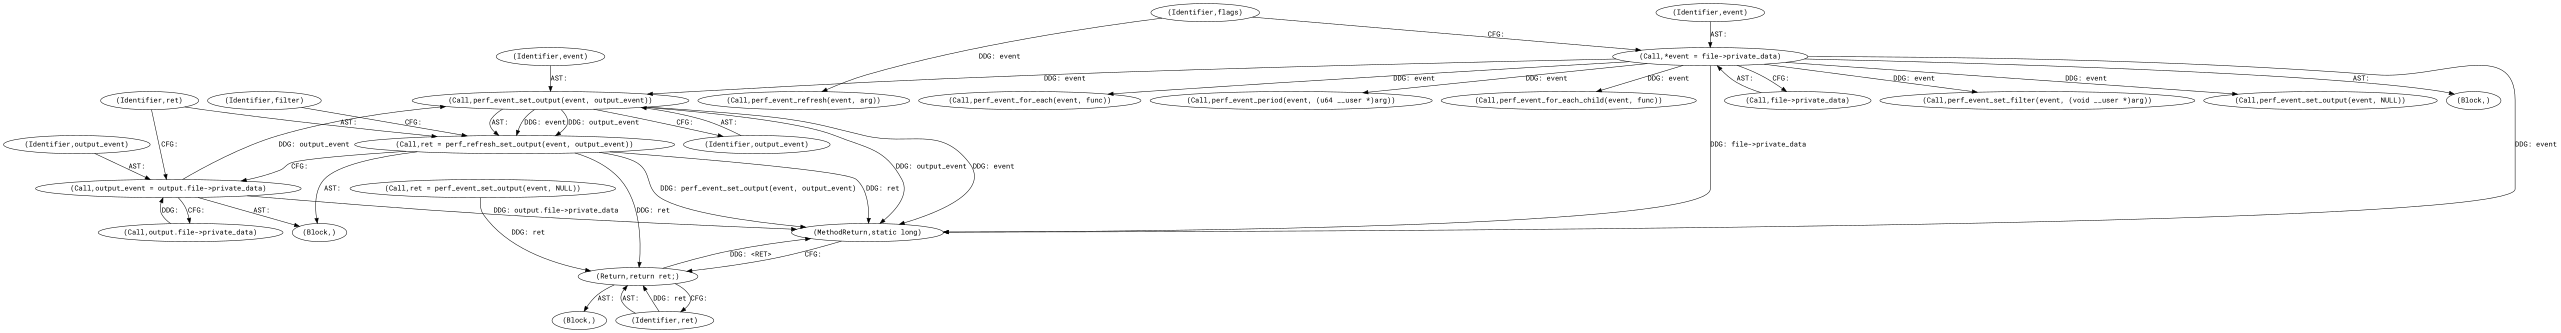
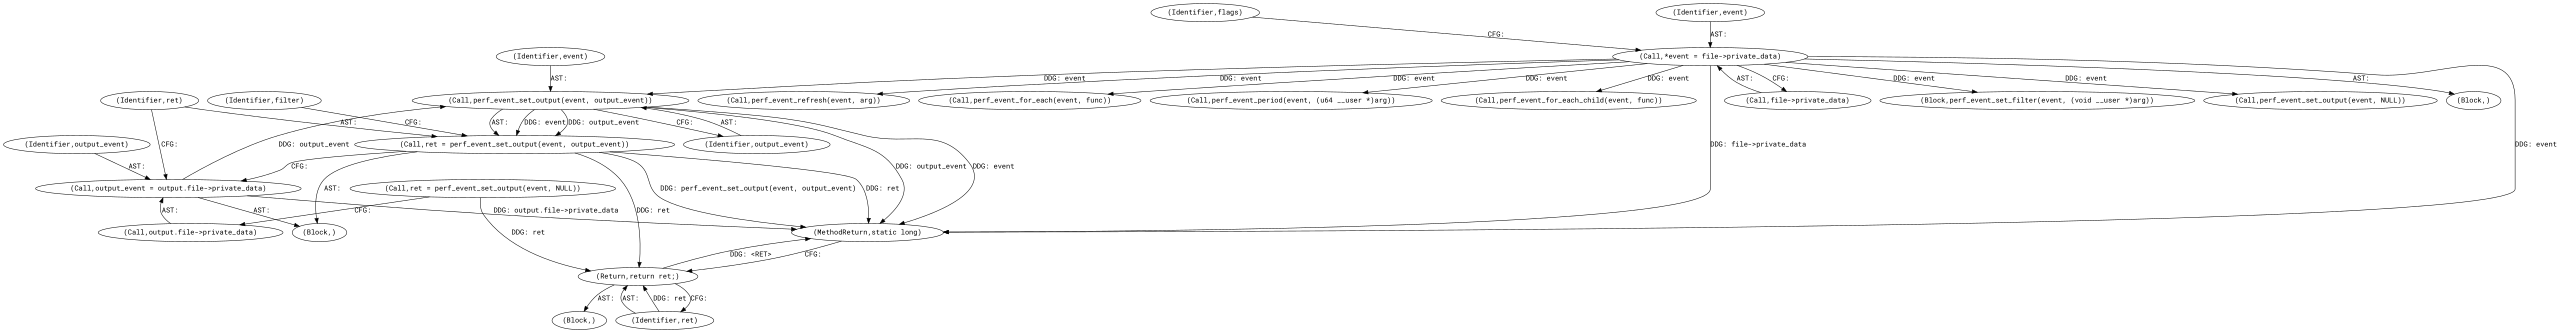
edge "(Identifier,flags)" -> "(Call,perf_event_refresh(event, arg))": now "(Call,*event = file->private_data)" -> "(Call,perf_event_refresh(event, arg))"
node "(Call,perf_event_set_filter(event, (void __user *)arg))": label "(Call,perf_event_set_filter(event, (void __user *)arg))" -> "(Block,perf_event_set_filter(event, (void __user *)arg))"
node "(Call,ret = perf_refresh_set_output(event, output_event))": label "(Call,ret = perf_refresh_set_output(event, output_event))" -> "(Call,ret = perf_event_set_output(event, output_event))"
edge "(Call,output_event = output.file->private_data)" -> "(Call,output.file->private_data)": now "(Call,ret = perf_event_set_output(event, NULL))" -> "(Call,output.file->private_data)"
edge "(Call,output.file->private_data)" -> "(Call,output_event = output.file->private_data)": label "DDG: " -> "AST: "
